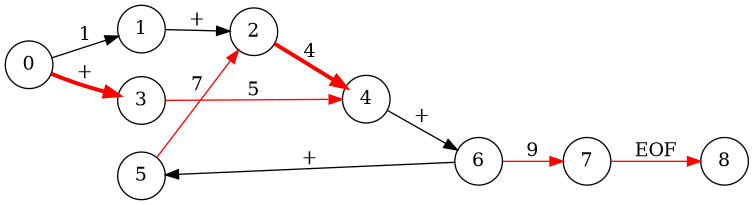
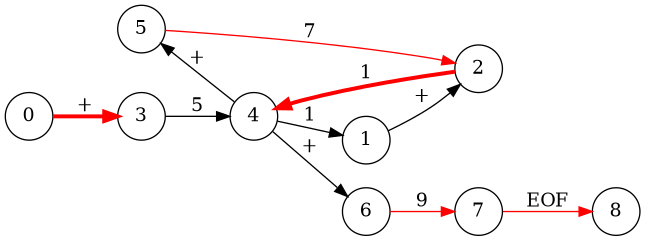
edge "0" -> "1": now "4" -> "1"
edge "2" -> "4": label "4" -> "1"
edge "3" -> "4": color red -> black
edge "6" -> "5": now "4" -> "5"
